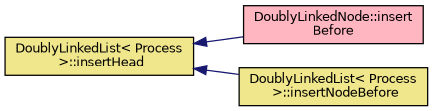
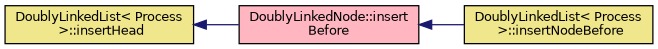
edge "DoublyLinkedList< Process >::insertNodeBefore" -> "DoublyLinkedList< Process >::insertHead": now "DoublyLinkedList< Process >::insertNodeBefore" -> "DoublyLinkedNode::insert Before"
